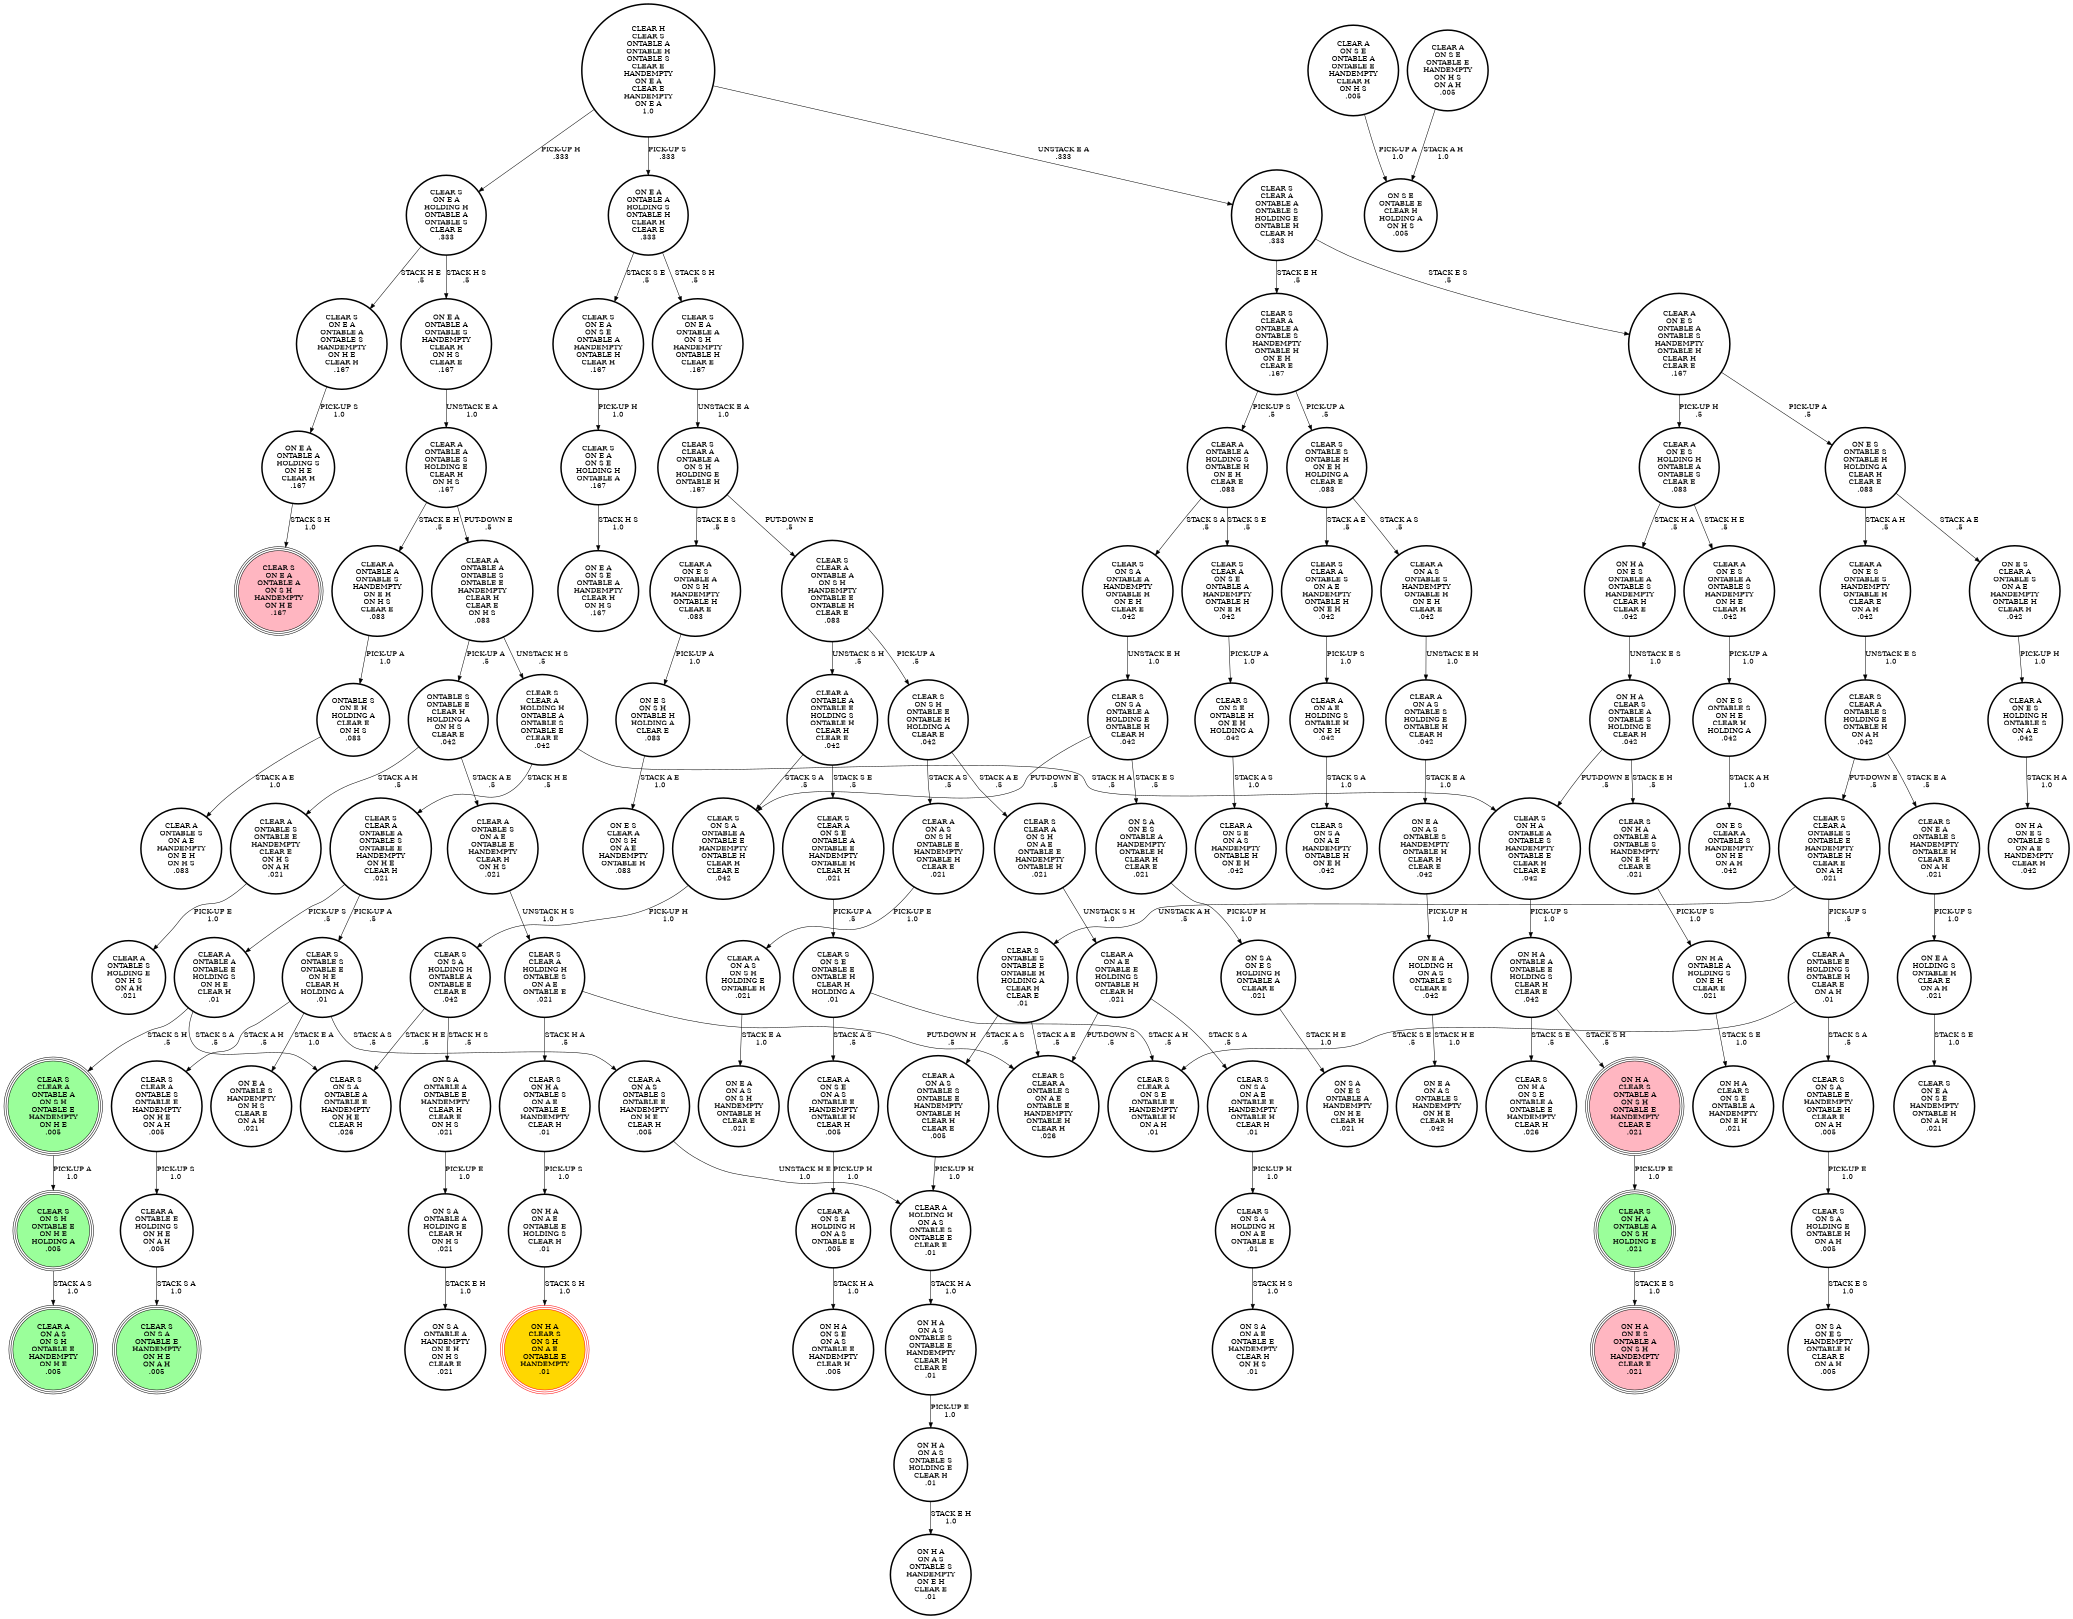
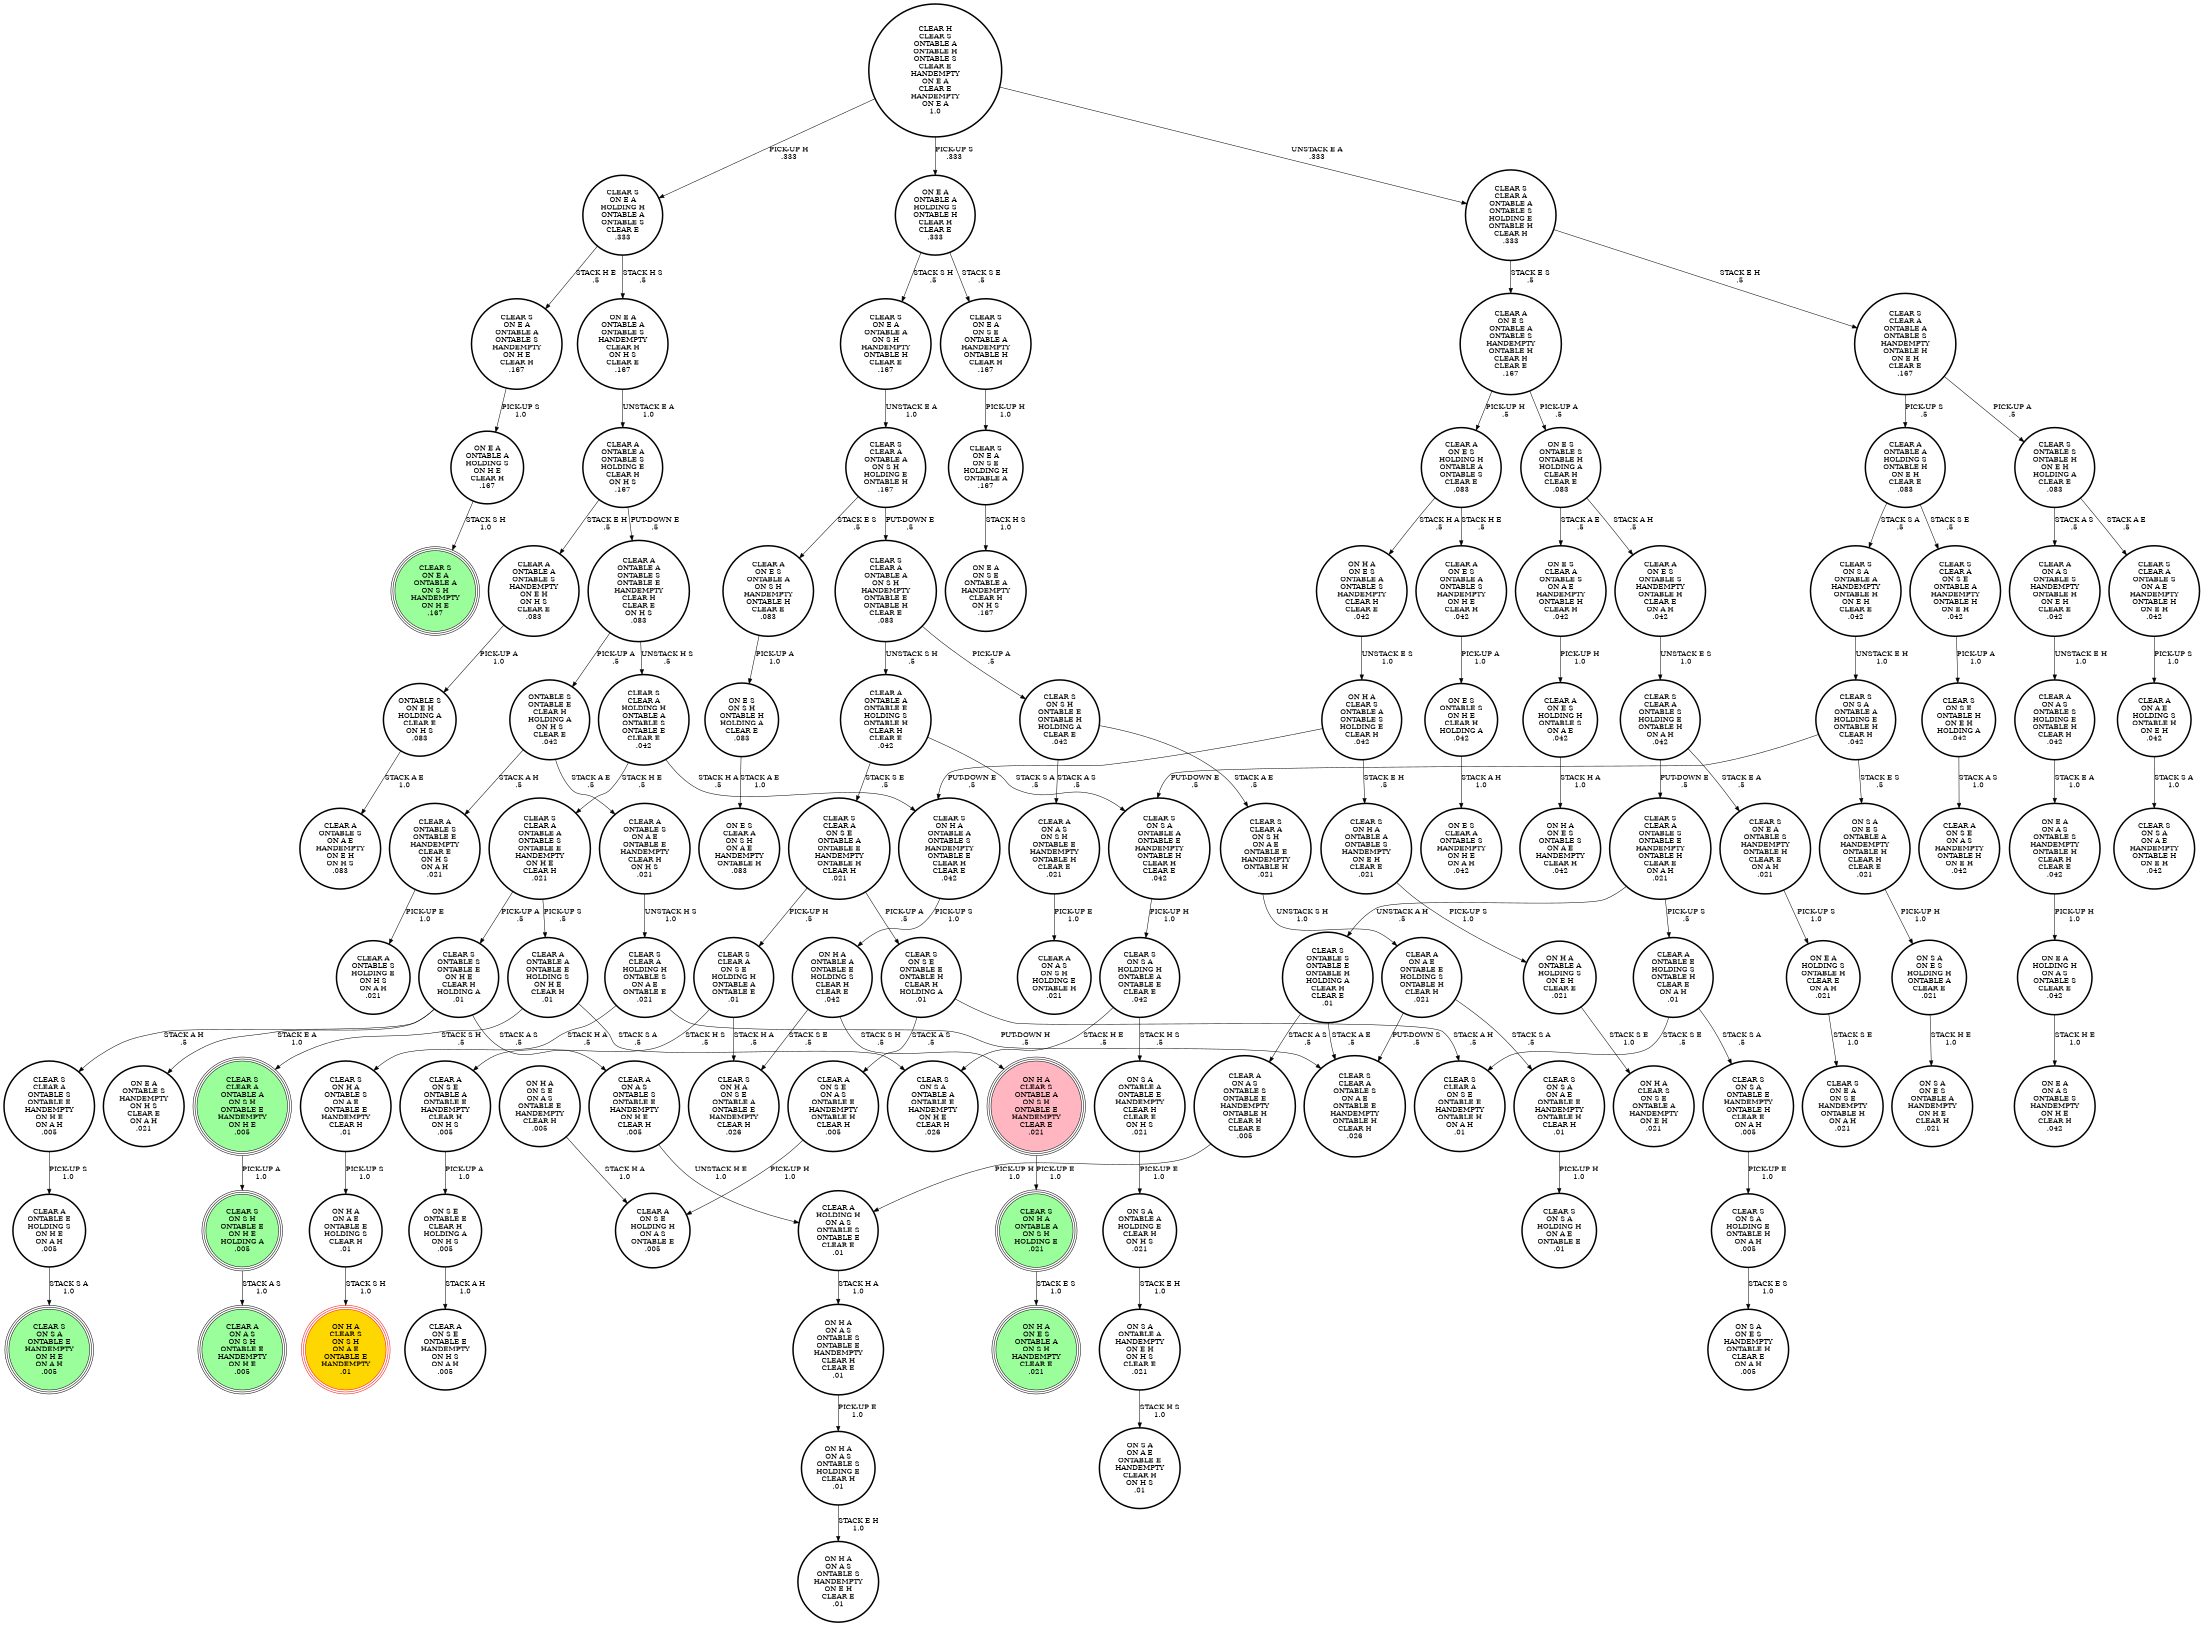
edge "CLEAR A ON S E ONTABLE E HANDEMPTY ON H S ON A H .005" -> "ON S E ONTABLE E CLEAR H HOLDING A ON H S .005": reversed
node "CLEAR S ON E A ONTABLE A ON S H HANDEMPTY ON H E .167": fillcolor lightpink -> palegreen1
node "CLEAR S CLEAR A ON S E HOLDING H ONTABLE A ONTABLE E .01": added
node "ON E A ON A S ON S H HANDEMPTY ONTABLE H CLEAR E .021": removed
edge "CLEAR A ON S E HOLDING H ON A S ONTABLE E .005" -> "ON H A ON S E ON A S ONTABLE E HANDEMPTY CLEAR H .005": reversed
edge "CLEAR S ON S A HOLDING H ON A E ONTABLE E .01" -> "ON S A ON A E ONTABLE E HANDEMPTY CLEAR H ON H S .01": now "ON S A ONTABLE A HANDEMPTY ON E H ON H S CLEAR E .021" -> "ON S A ON A E ONTABLE E HANDEMPTY CLEAR H ON H S .01"
node "ON H A ON E S ONTABLE A ON S H HANDEMPTY CLEAR E .021": fillcolor lightpink -> palegreen1
